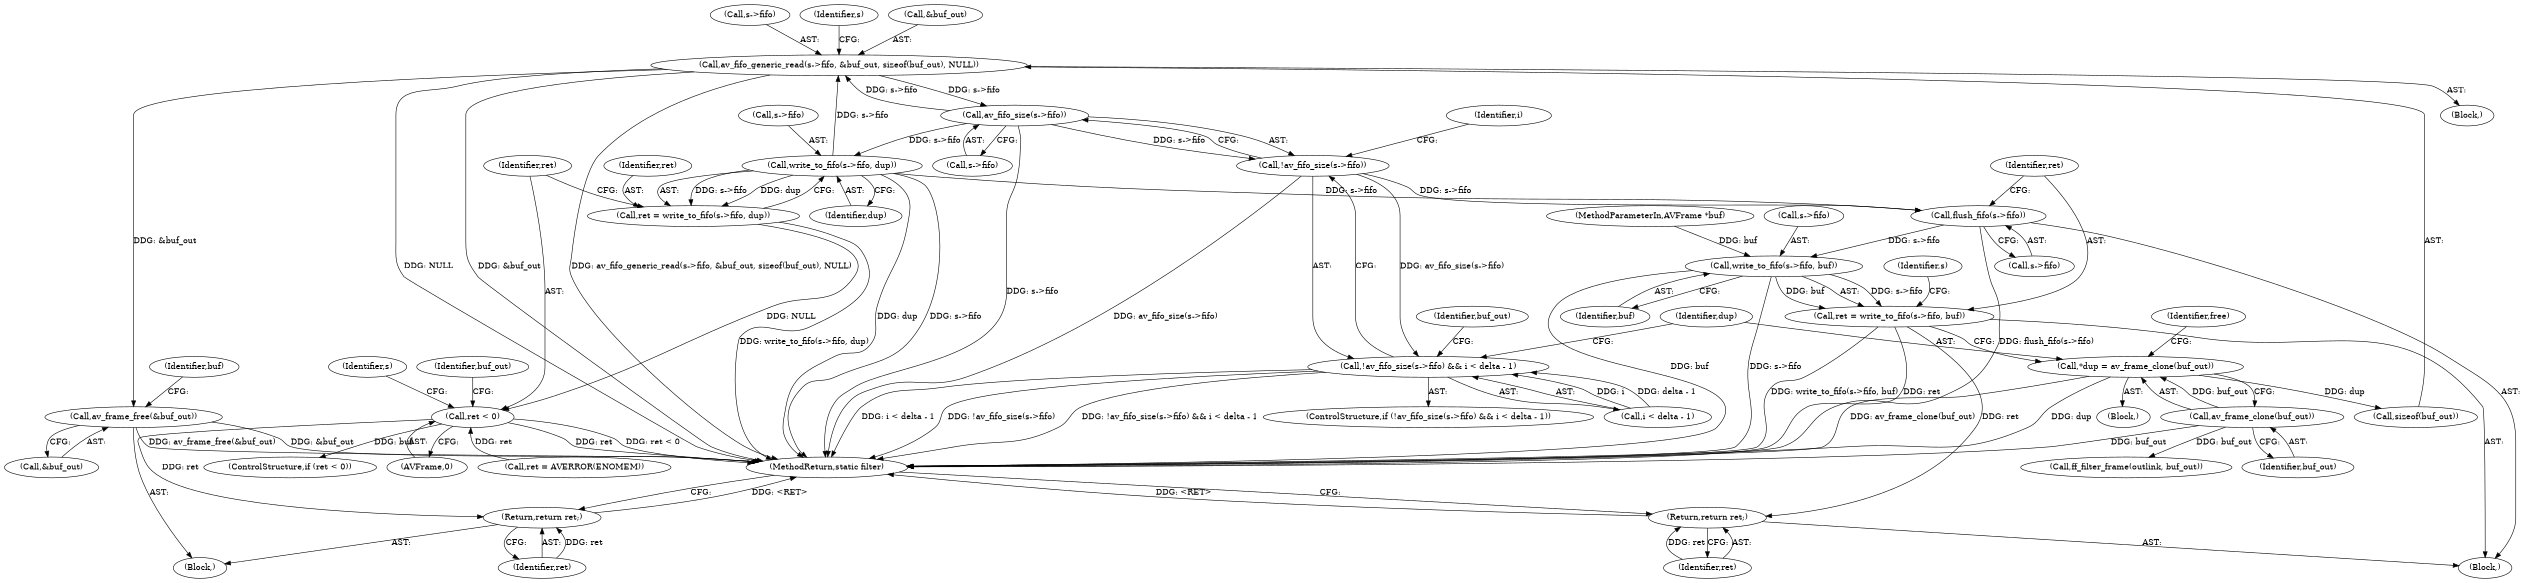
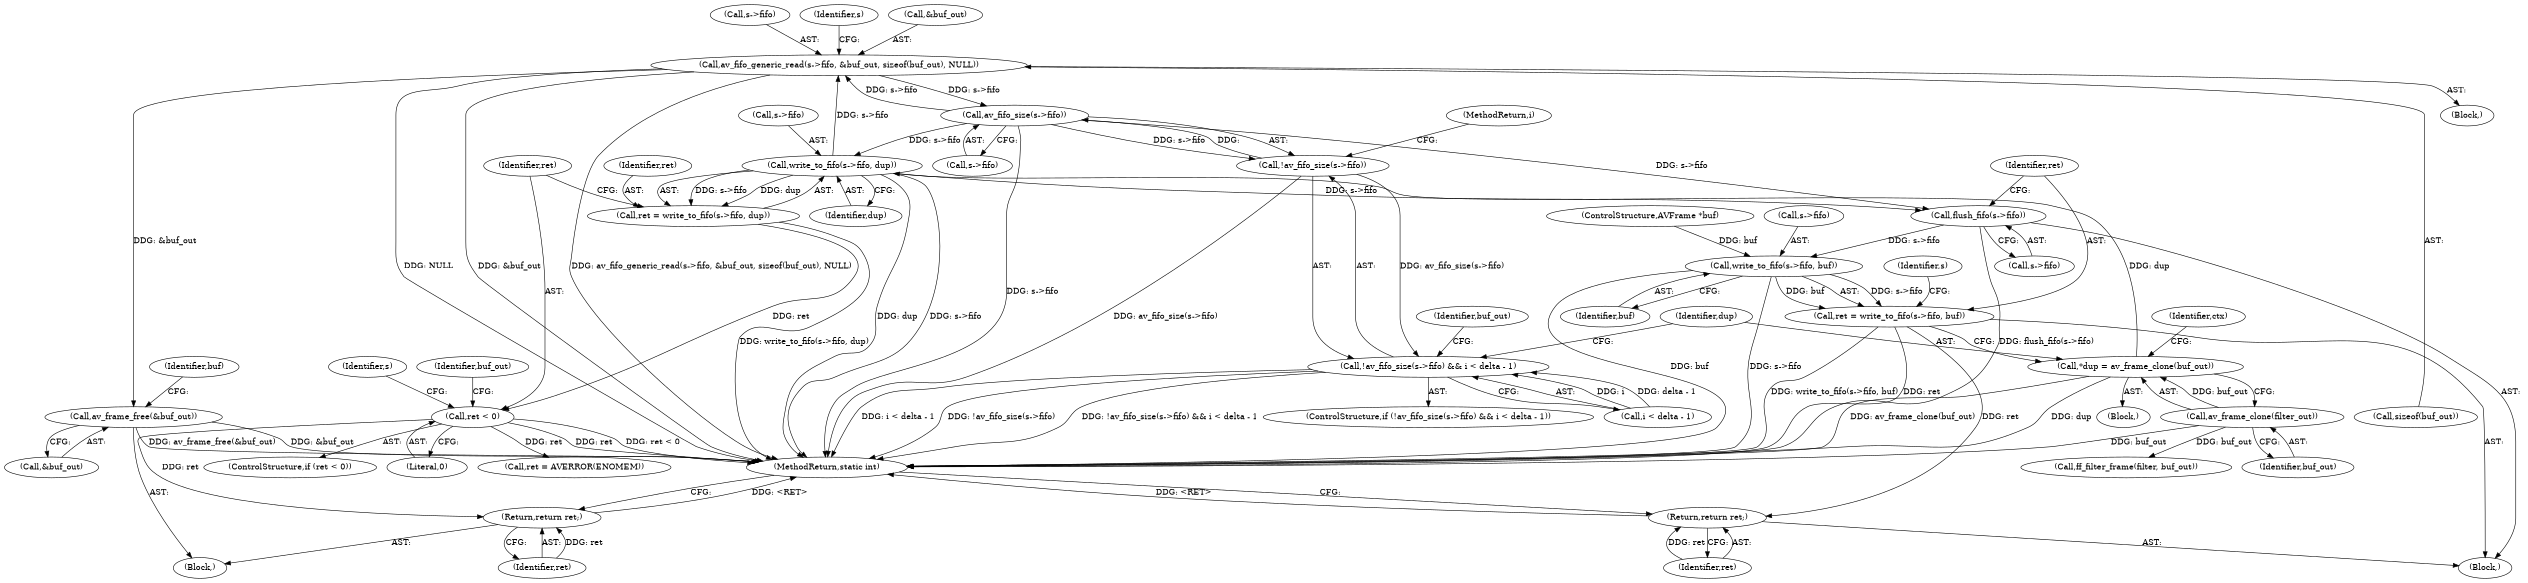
node "(Identifier,i)": label "(Identifier,i)" -> "(MethodReturn,i)"
edge "(Call,!av_fifo_size(s->fifo))" -> "(Call,av_fifo_size(s->fifo))": label "CFG: " -> "DDG: "
edge "(Call,ret = write_to_fifo(s->fifo, dup))" -> "(Call,write_to_fifo(s->fifo, dup))": label "CFG: " -> "AST: "
edge "(Call,!av_fifo_size(s->fifo))" -> "(Call,flush_fifo(s->fifo))": now "(Call,av_fifo_size(s->fifo))" -> "(Call,flush_fifo(s->fifo))"
node "(MethodParameterIn,AVFrame *buf)": label "(MethodParameterIn,AVFrame *buf)" -> "(ControlStructure,AVFrame *buf)"
edge "(Call,!av_fifo_size(s->fifo) && i < delta - 1)" -> "(Call,!av_fifo_size(s->fifo))": label "CFG: " -> "AST: "
edge "(Call,ret = write_to_fifo(s->fifo, dup))" -> "(Call,ret < 0)": label "DDG: NULL" -> "DDG: ret"
node "(Identifier,free)": label "(Identifier,free)" -> "(Identifier,ctx)"
edge "(Call,*dup = av_frame_clone(buf_out))" -> "(Call,sizeof(buf_out))": now "(Call,*dup = av_frame_clone(buf_out))" -> "(Call,write_to_fifo(s->fifo, dup))"
edge "(Call,!av_fifo_size(s->fifo) && i < delta - 1)" -> "(Call,i < delta - 1)": label "AST: " -> "CFG: "
node "(Call,av_frame_clone(buf_out))": label "(Call,av_frame_clone(buf_out))" -> "(Call,av_frame_clone(filter_out))"
edge "(Call,ret < 0)" -> "(ControlStructure,if (ret < 0))": label "DDG: buf" -> "AST: "
edge "(Call,ret = AVERROR(ENOMEM))" -> "(Call,ret < 0)": reversed
node "(AVFrame,0)": label "(AVFrame,0)" -> "(Literal,0)"
node "(MethodReturn,static filter)": label "(MethodReturn,static filter)" -> "(MethodReturn,static int)"
node "(Call,ff_filter_frame(outlink, buf_out))": label "(Call,ff_filter_frame(outlink, buf_out))" -> "(Call,ff_filter_frame(filter, buf_out))"
